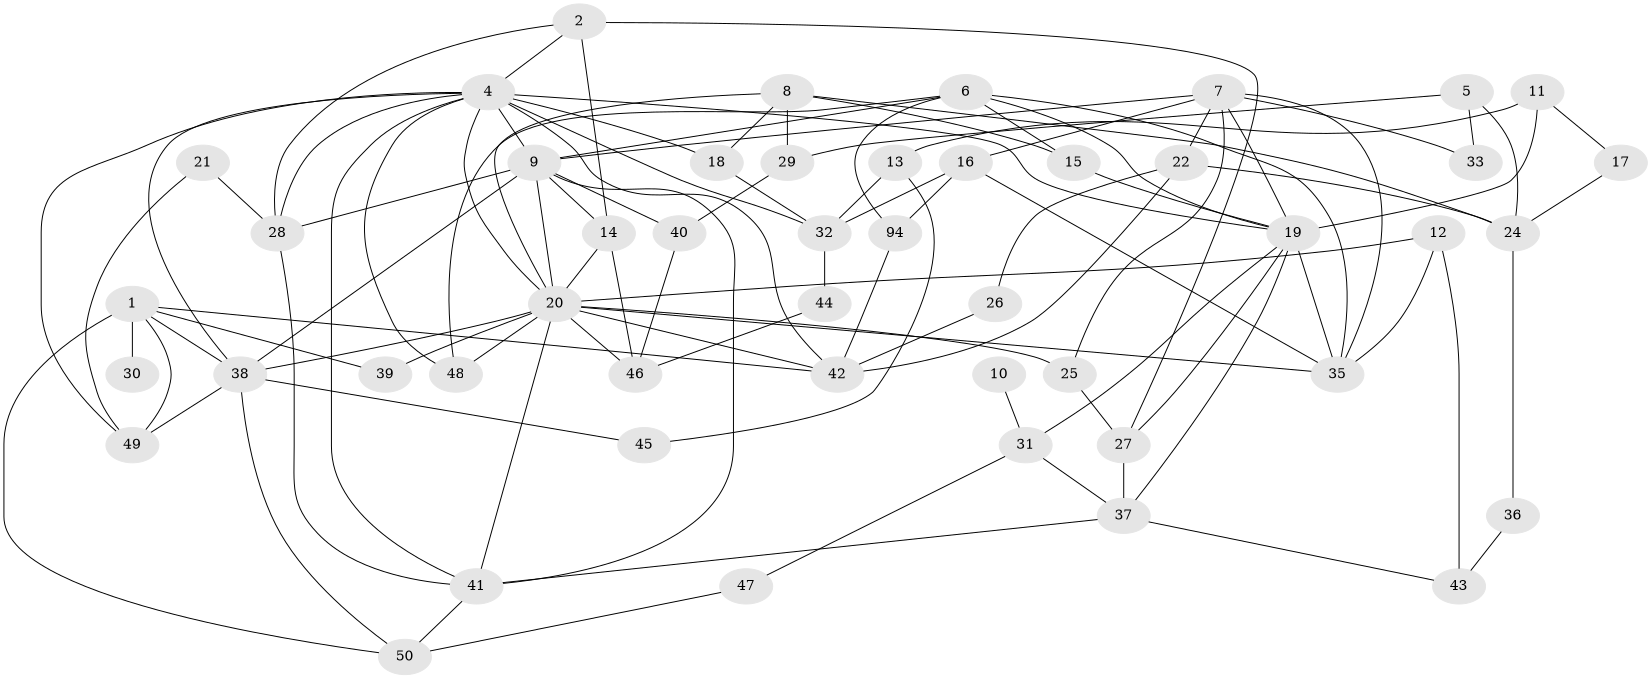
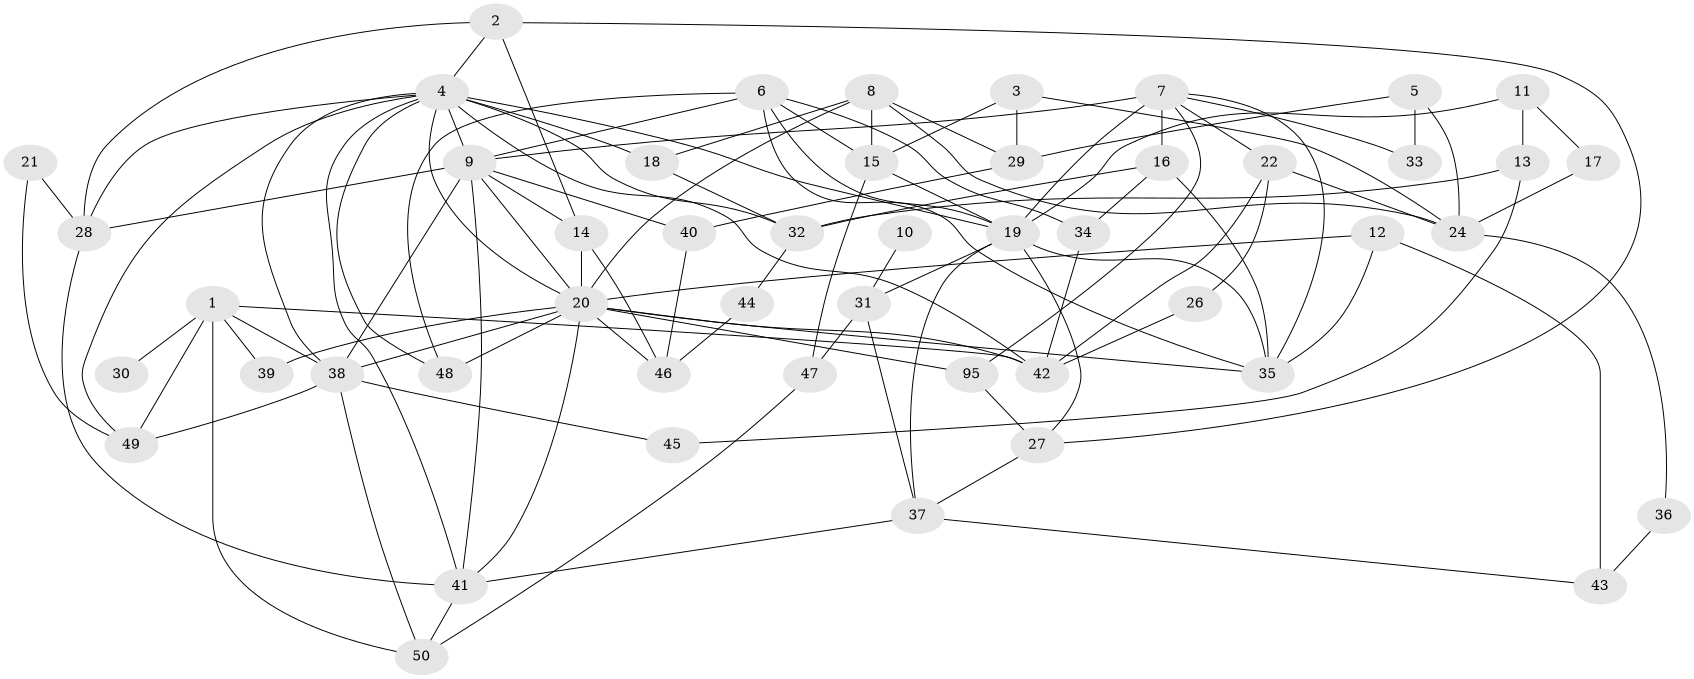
node "3": added
node "94": label "94" -> "34"
edge "15" -- "47": added
node "25": label "25" -> "95"
